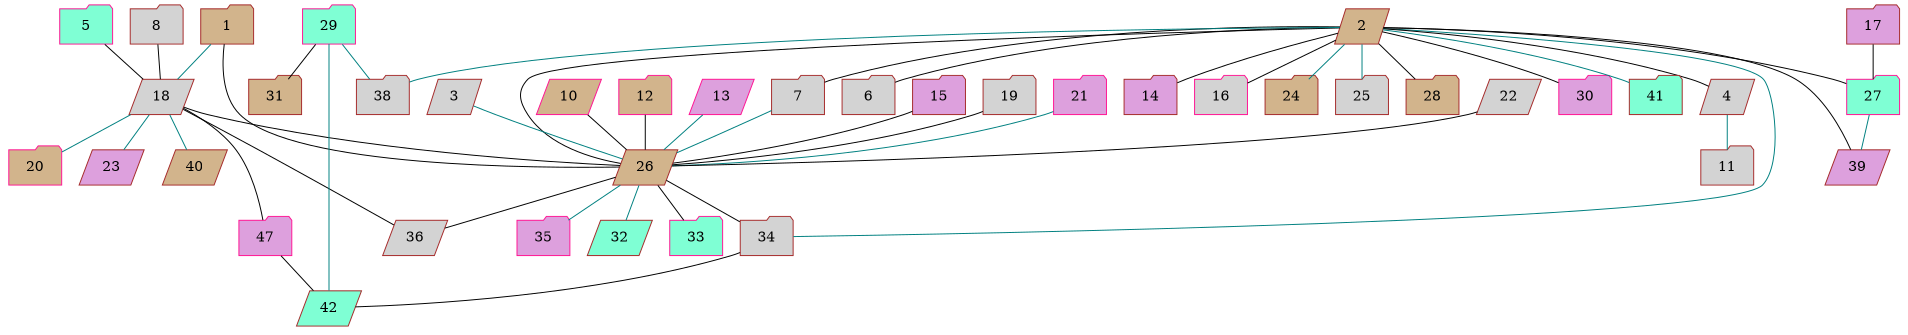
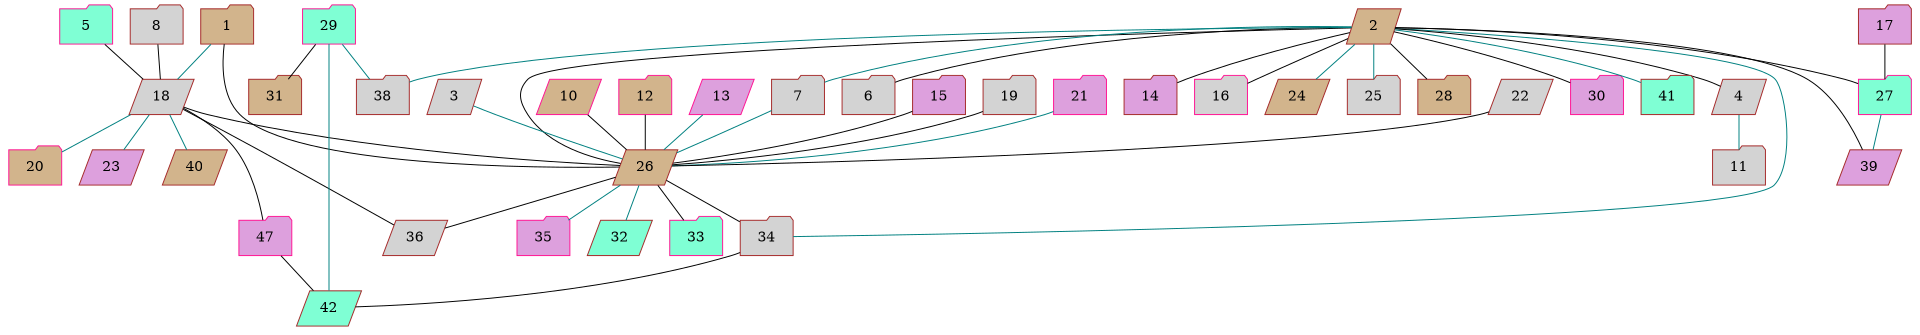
edge "2" -- "7": color black -> teal
node "24": shape folder -> parallelogram
